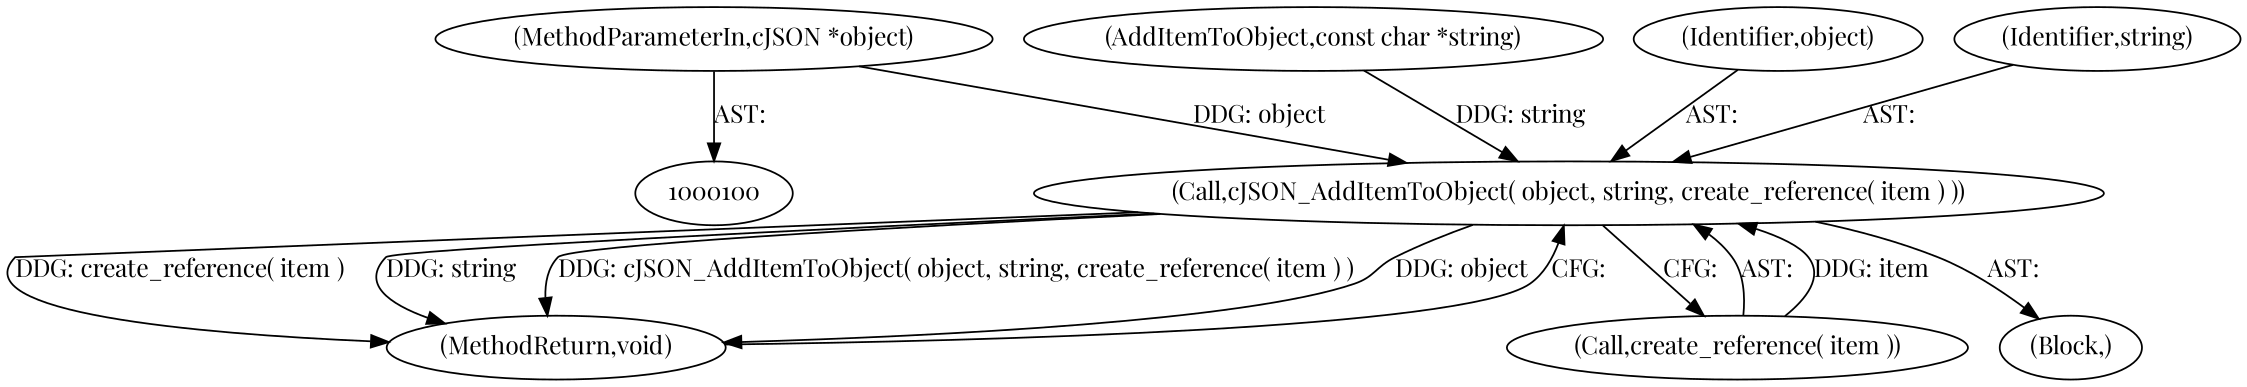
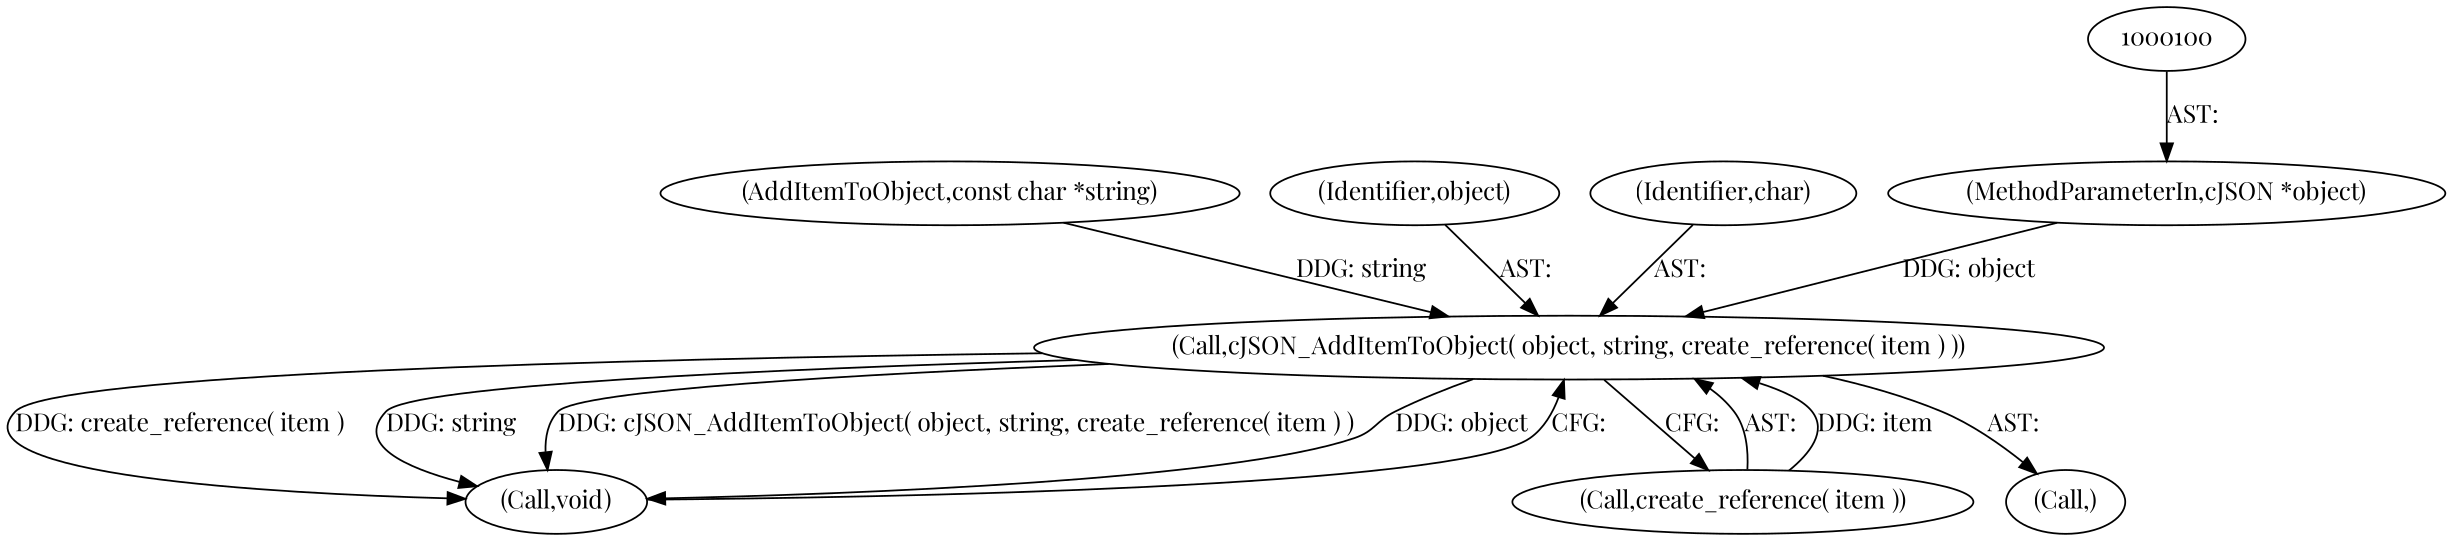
node "(Identifier,string)": label "(Identifier,string)" -> "(Identifier,char)"
edge "(MethodParameterIn,cJSON *object)" -> "1000100": reversed
node "(MethodReturn,void)": label "(MethodReturn,void)" -> "(Call,void)"
node "(Block,)": label "(Block,)" -> "(Call,)"
